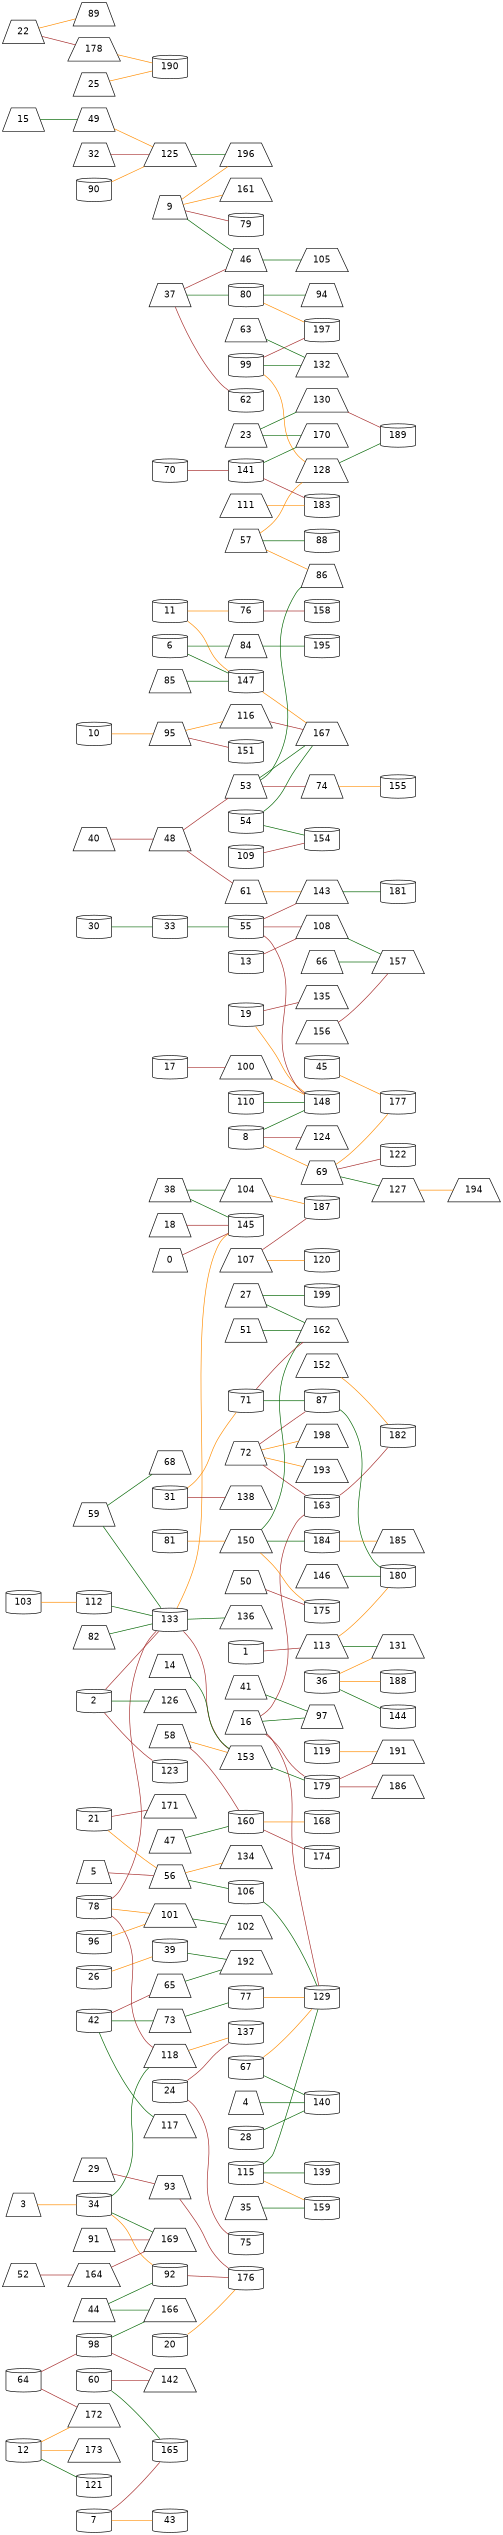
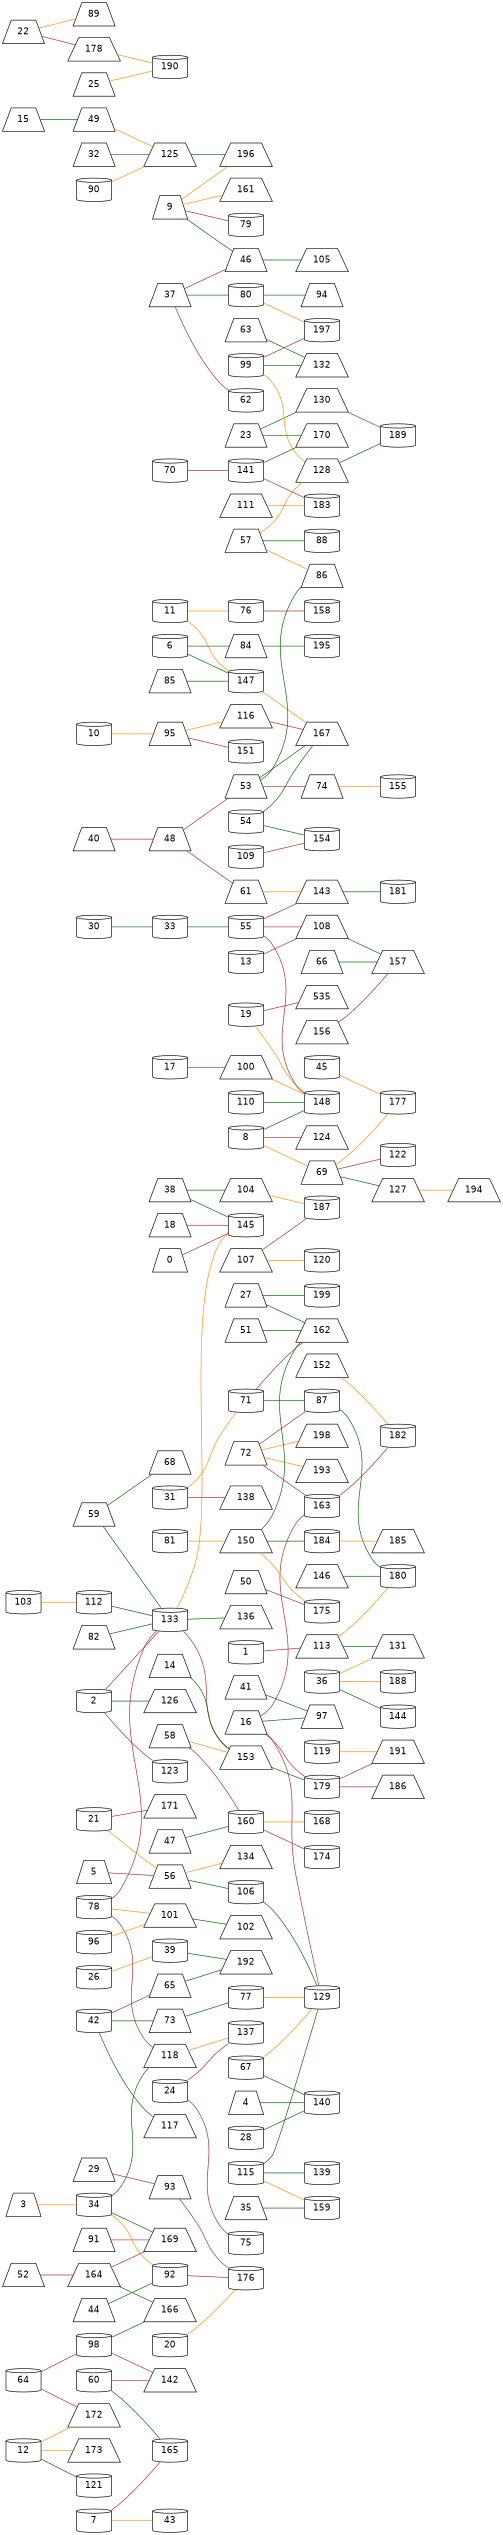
node "135": label "135" -> "535"
edge "44" -- "166": now "164" -- "166"
